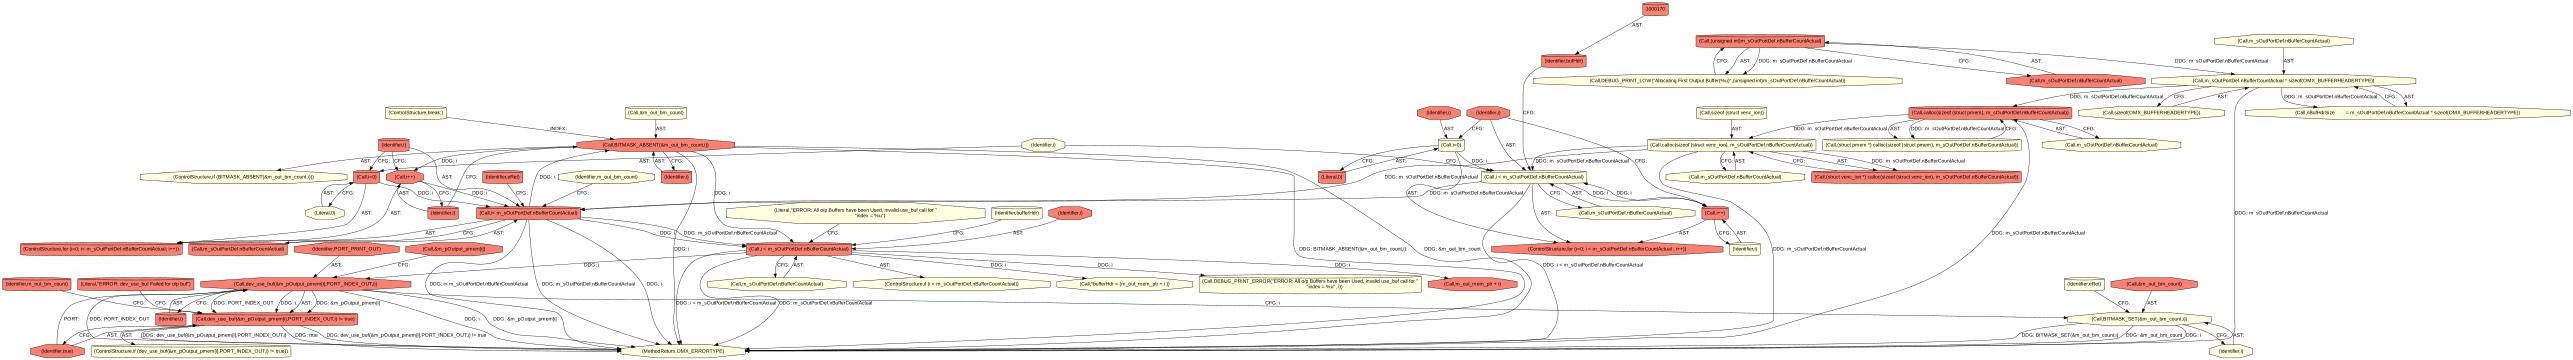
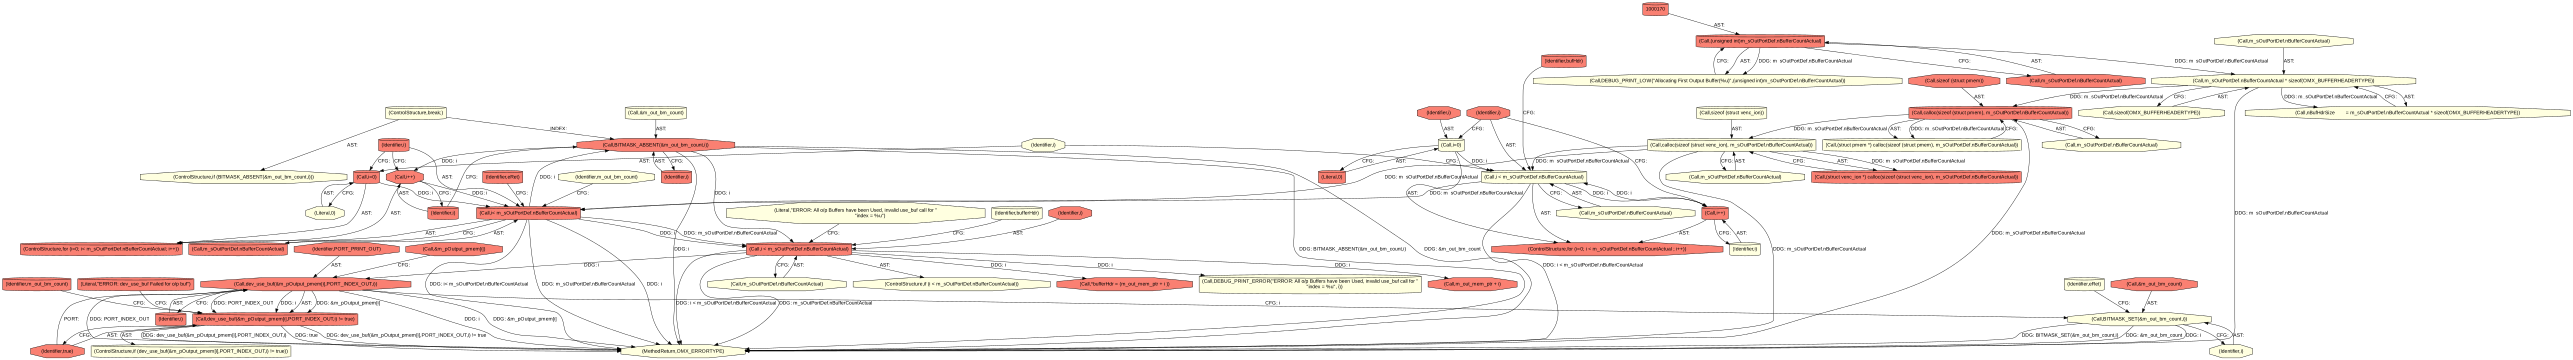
edge "1000170" -> "(Identifier,bufHdr)": now "1000170" -> "(Call,(unsigned int)m_sOutPortDef.nBufferCountActual)"
node "(Call,sizeof (struct pmem))": added
edge "(Call,BITMASK_ABSENT(&m_out_bm_count,i))" -> "(ControlStructure,if (BITMASK_ABSENT(&m_out_bm_count,i)))": now "(ControlStructure,break;)" -> "(ControlStructure,if (BITMASK_ABSENT(&m_out_bm_count,i)))"
node "(Call,*bufferHdr = (m_out_mem_ptr + i ))": fillcolor lightyellow -> salmon
